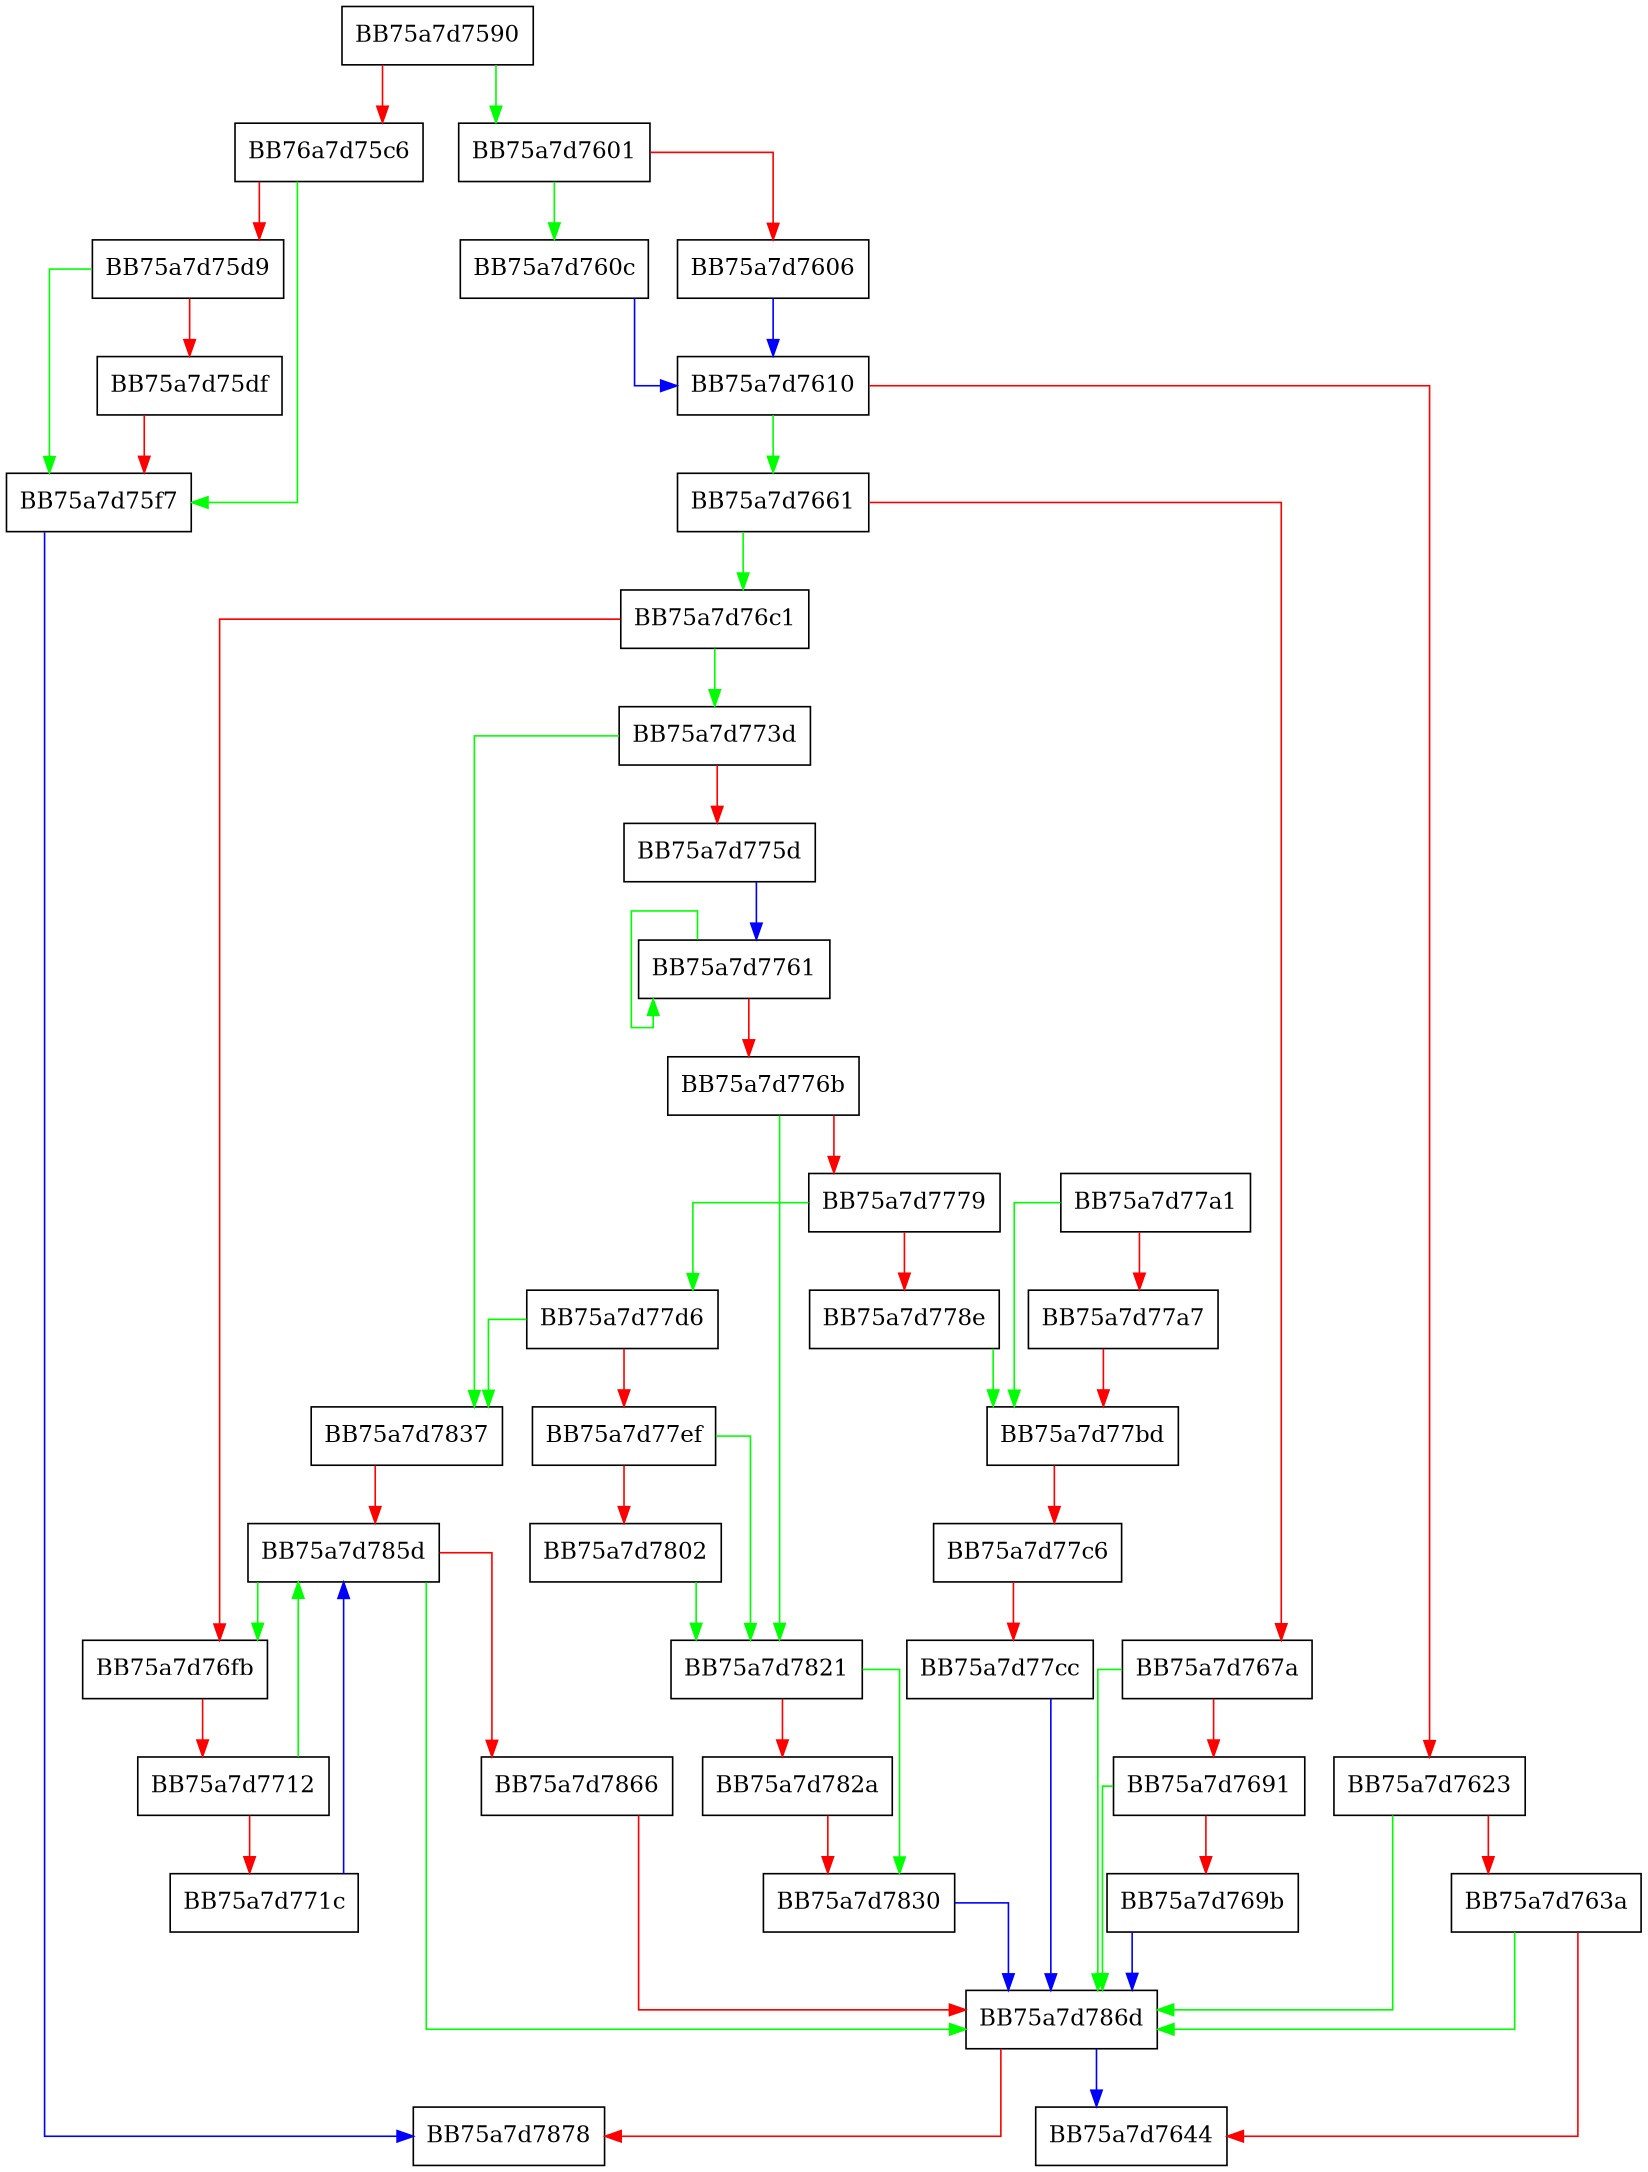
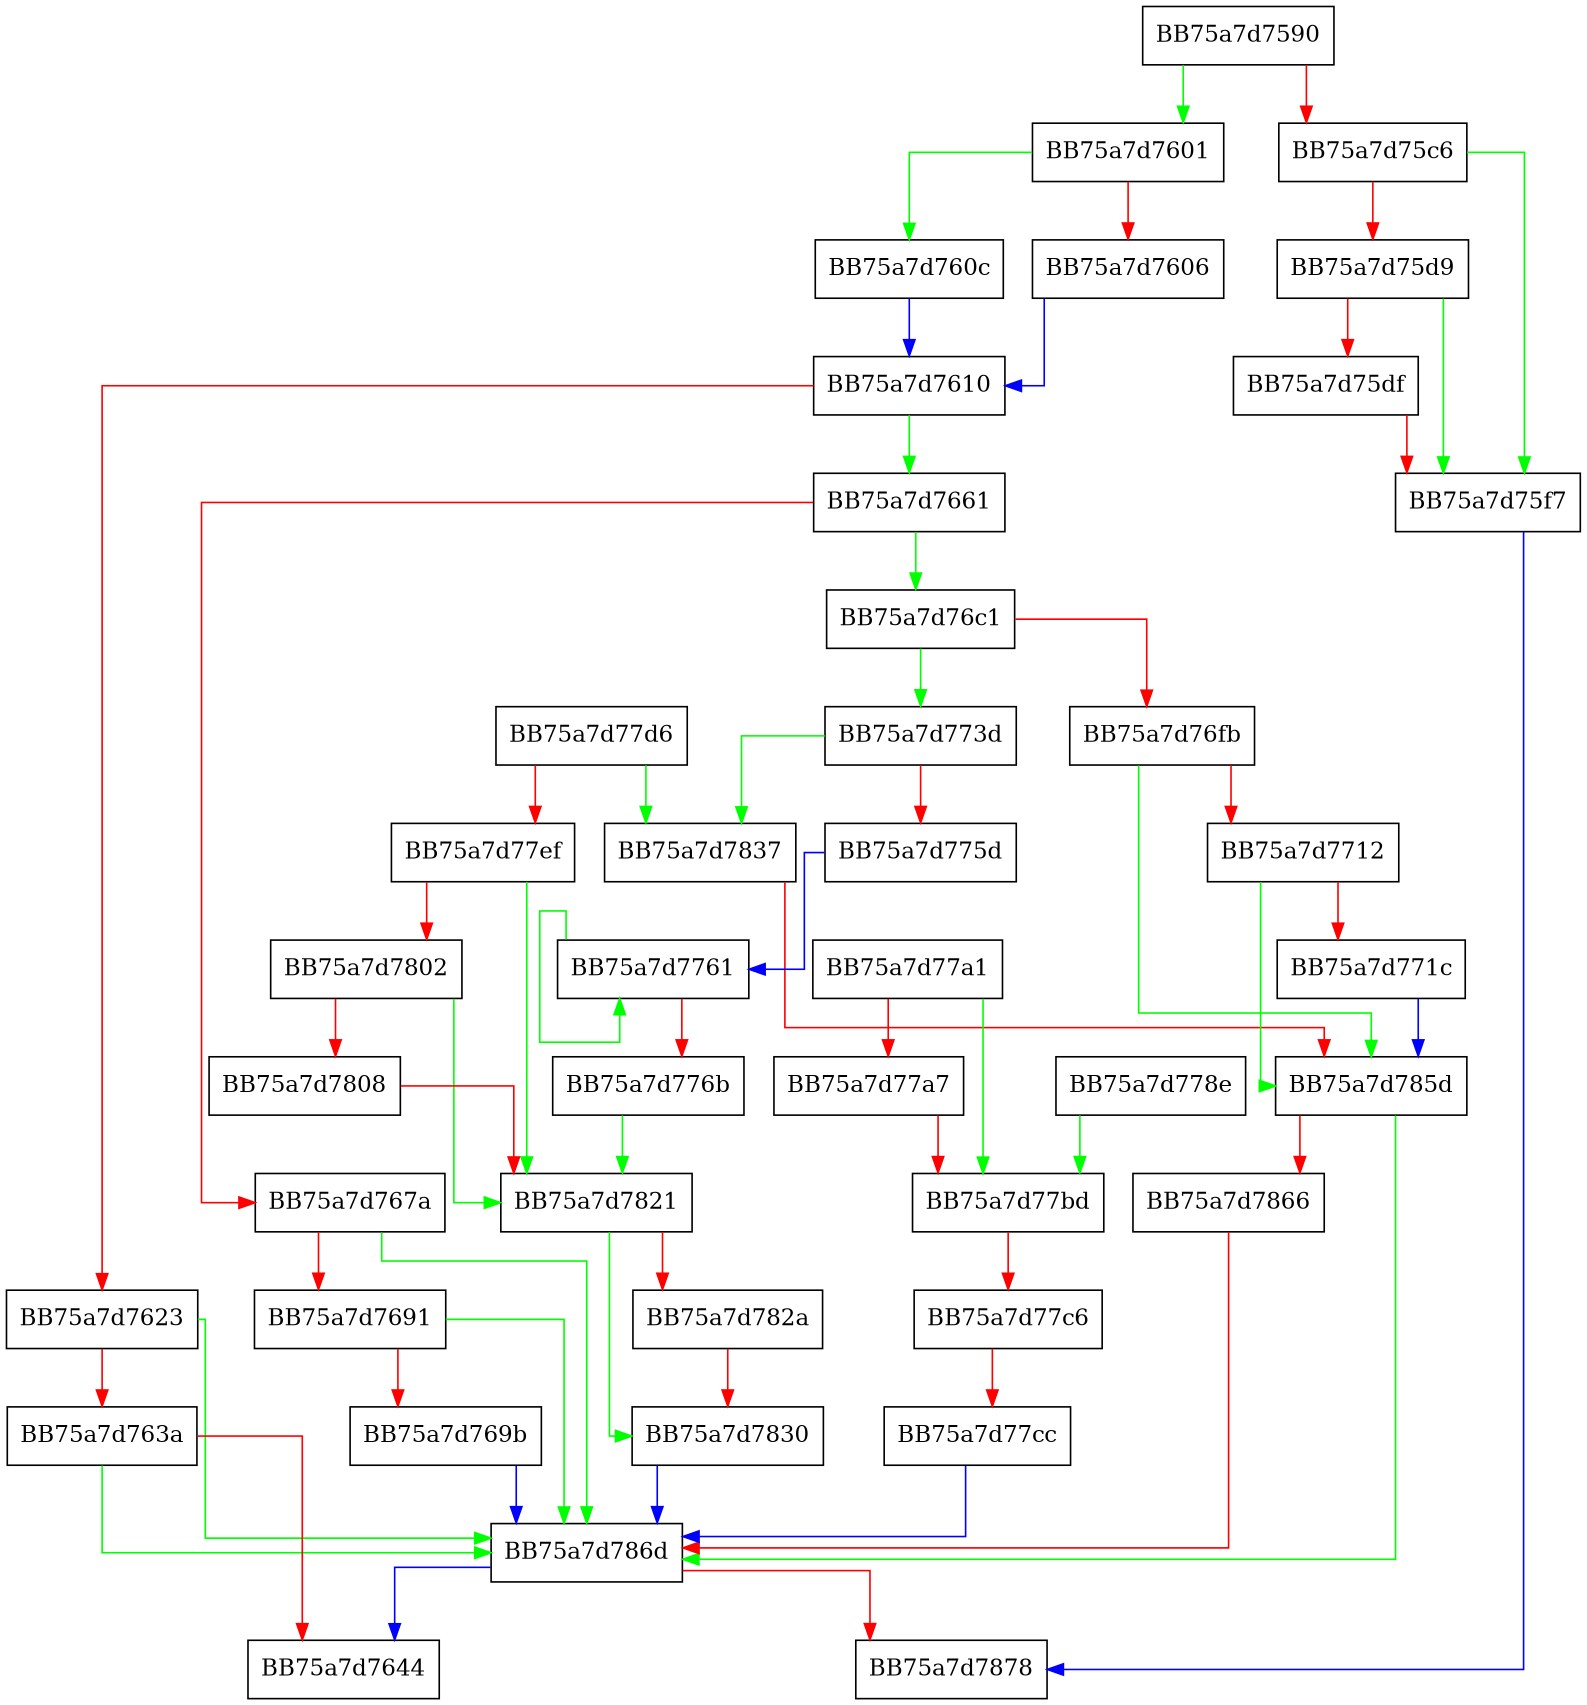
node "BB76a7d75c6": label "BB76a7d75c6" -> "BB75a7d75c6"
node "BB75a7d7808": added
node "BB75a7d7779": removed
edge "BB75a7d785d" -> "BB75a7d76fb": reversed
